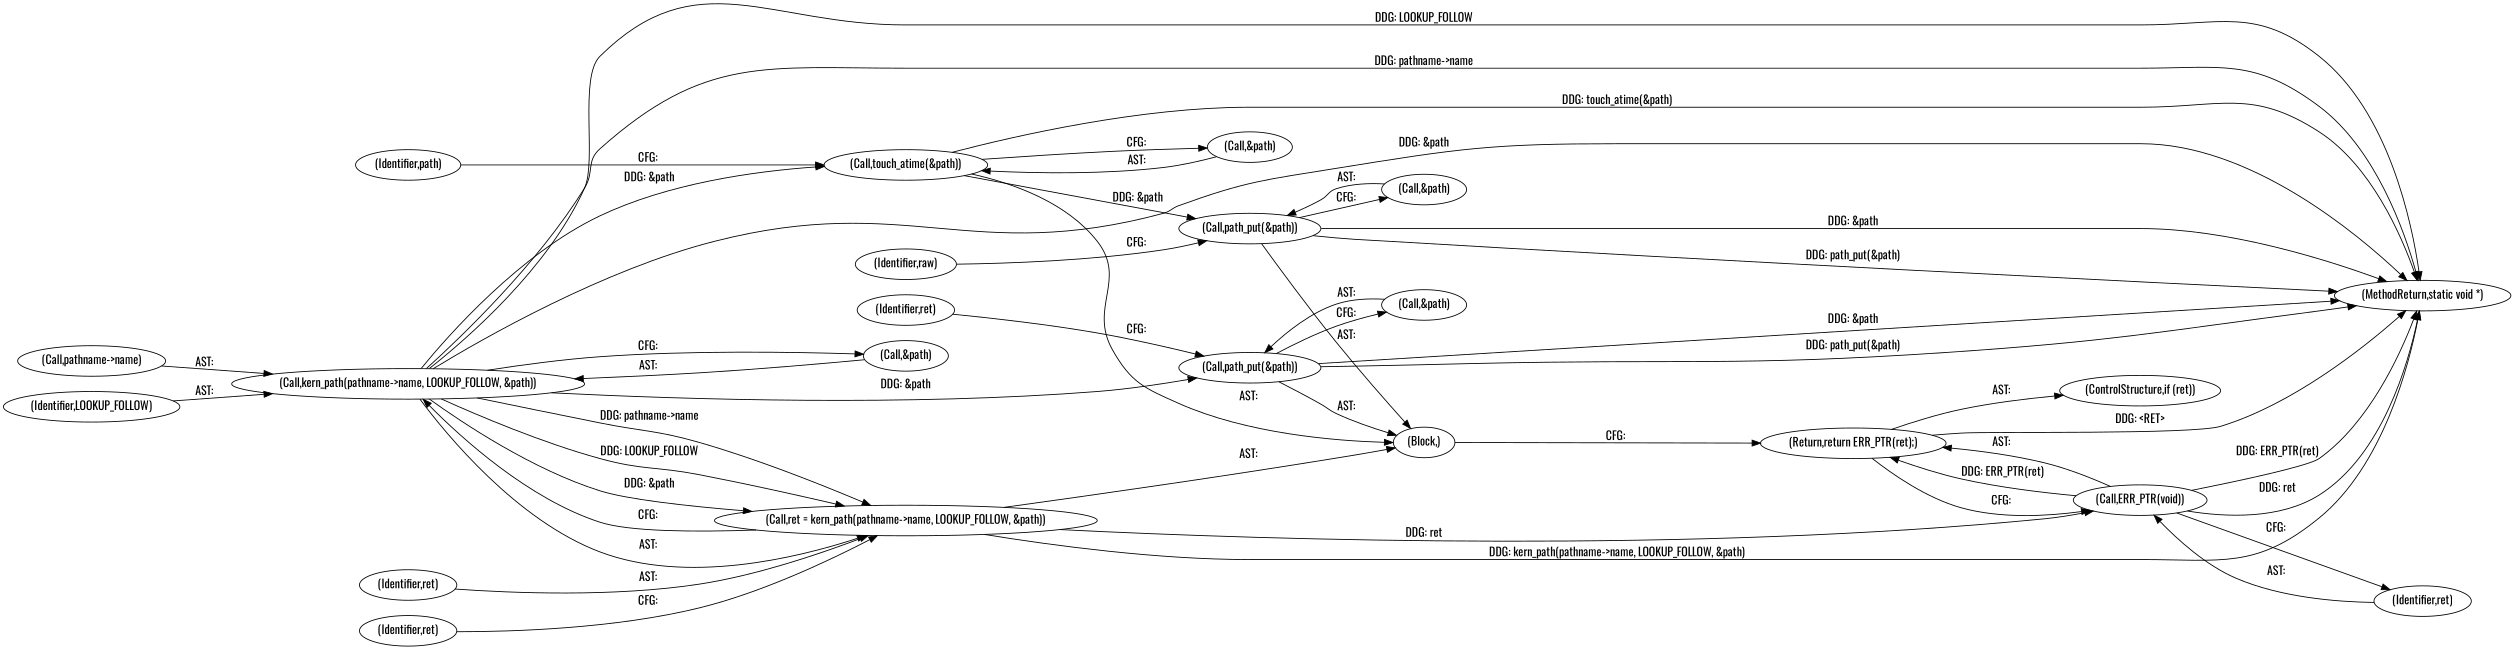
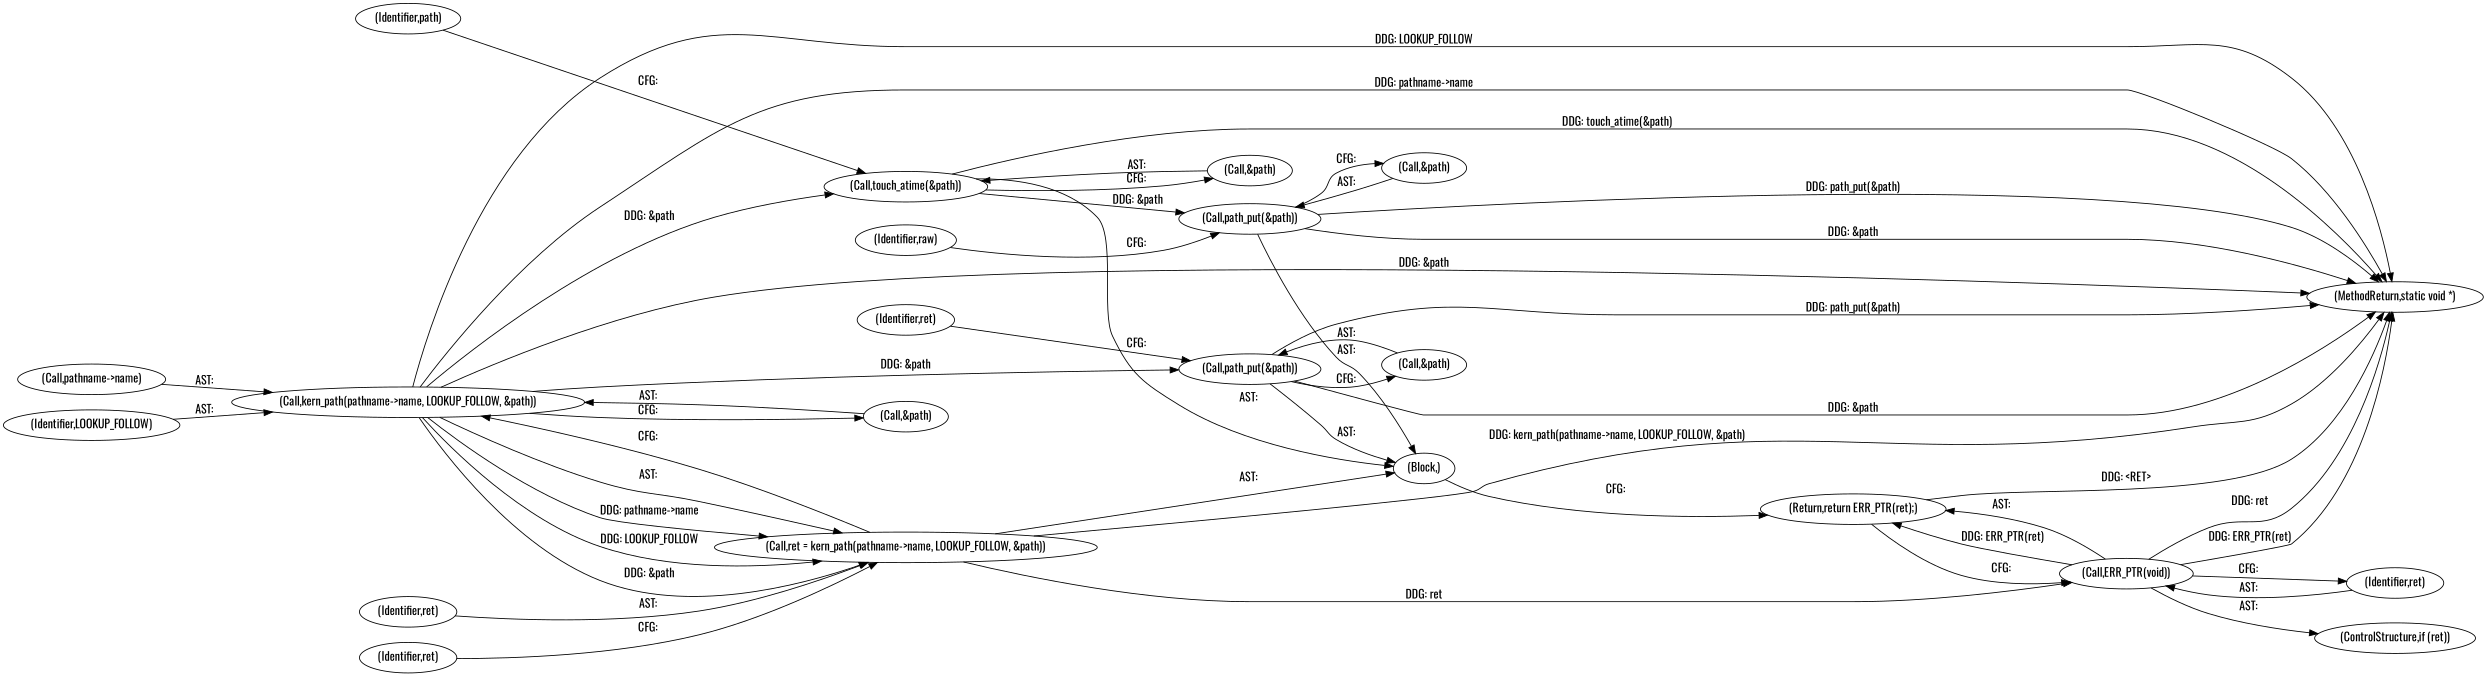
edge "(Return,return ERR_PTR(ret);)" -> "(ControlStructure,if (ret))": now "(Call,ERR_PTR(void))" -> "(ControlStructure,if (ret))"
